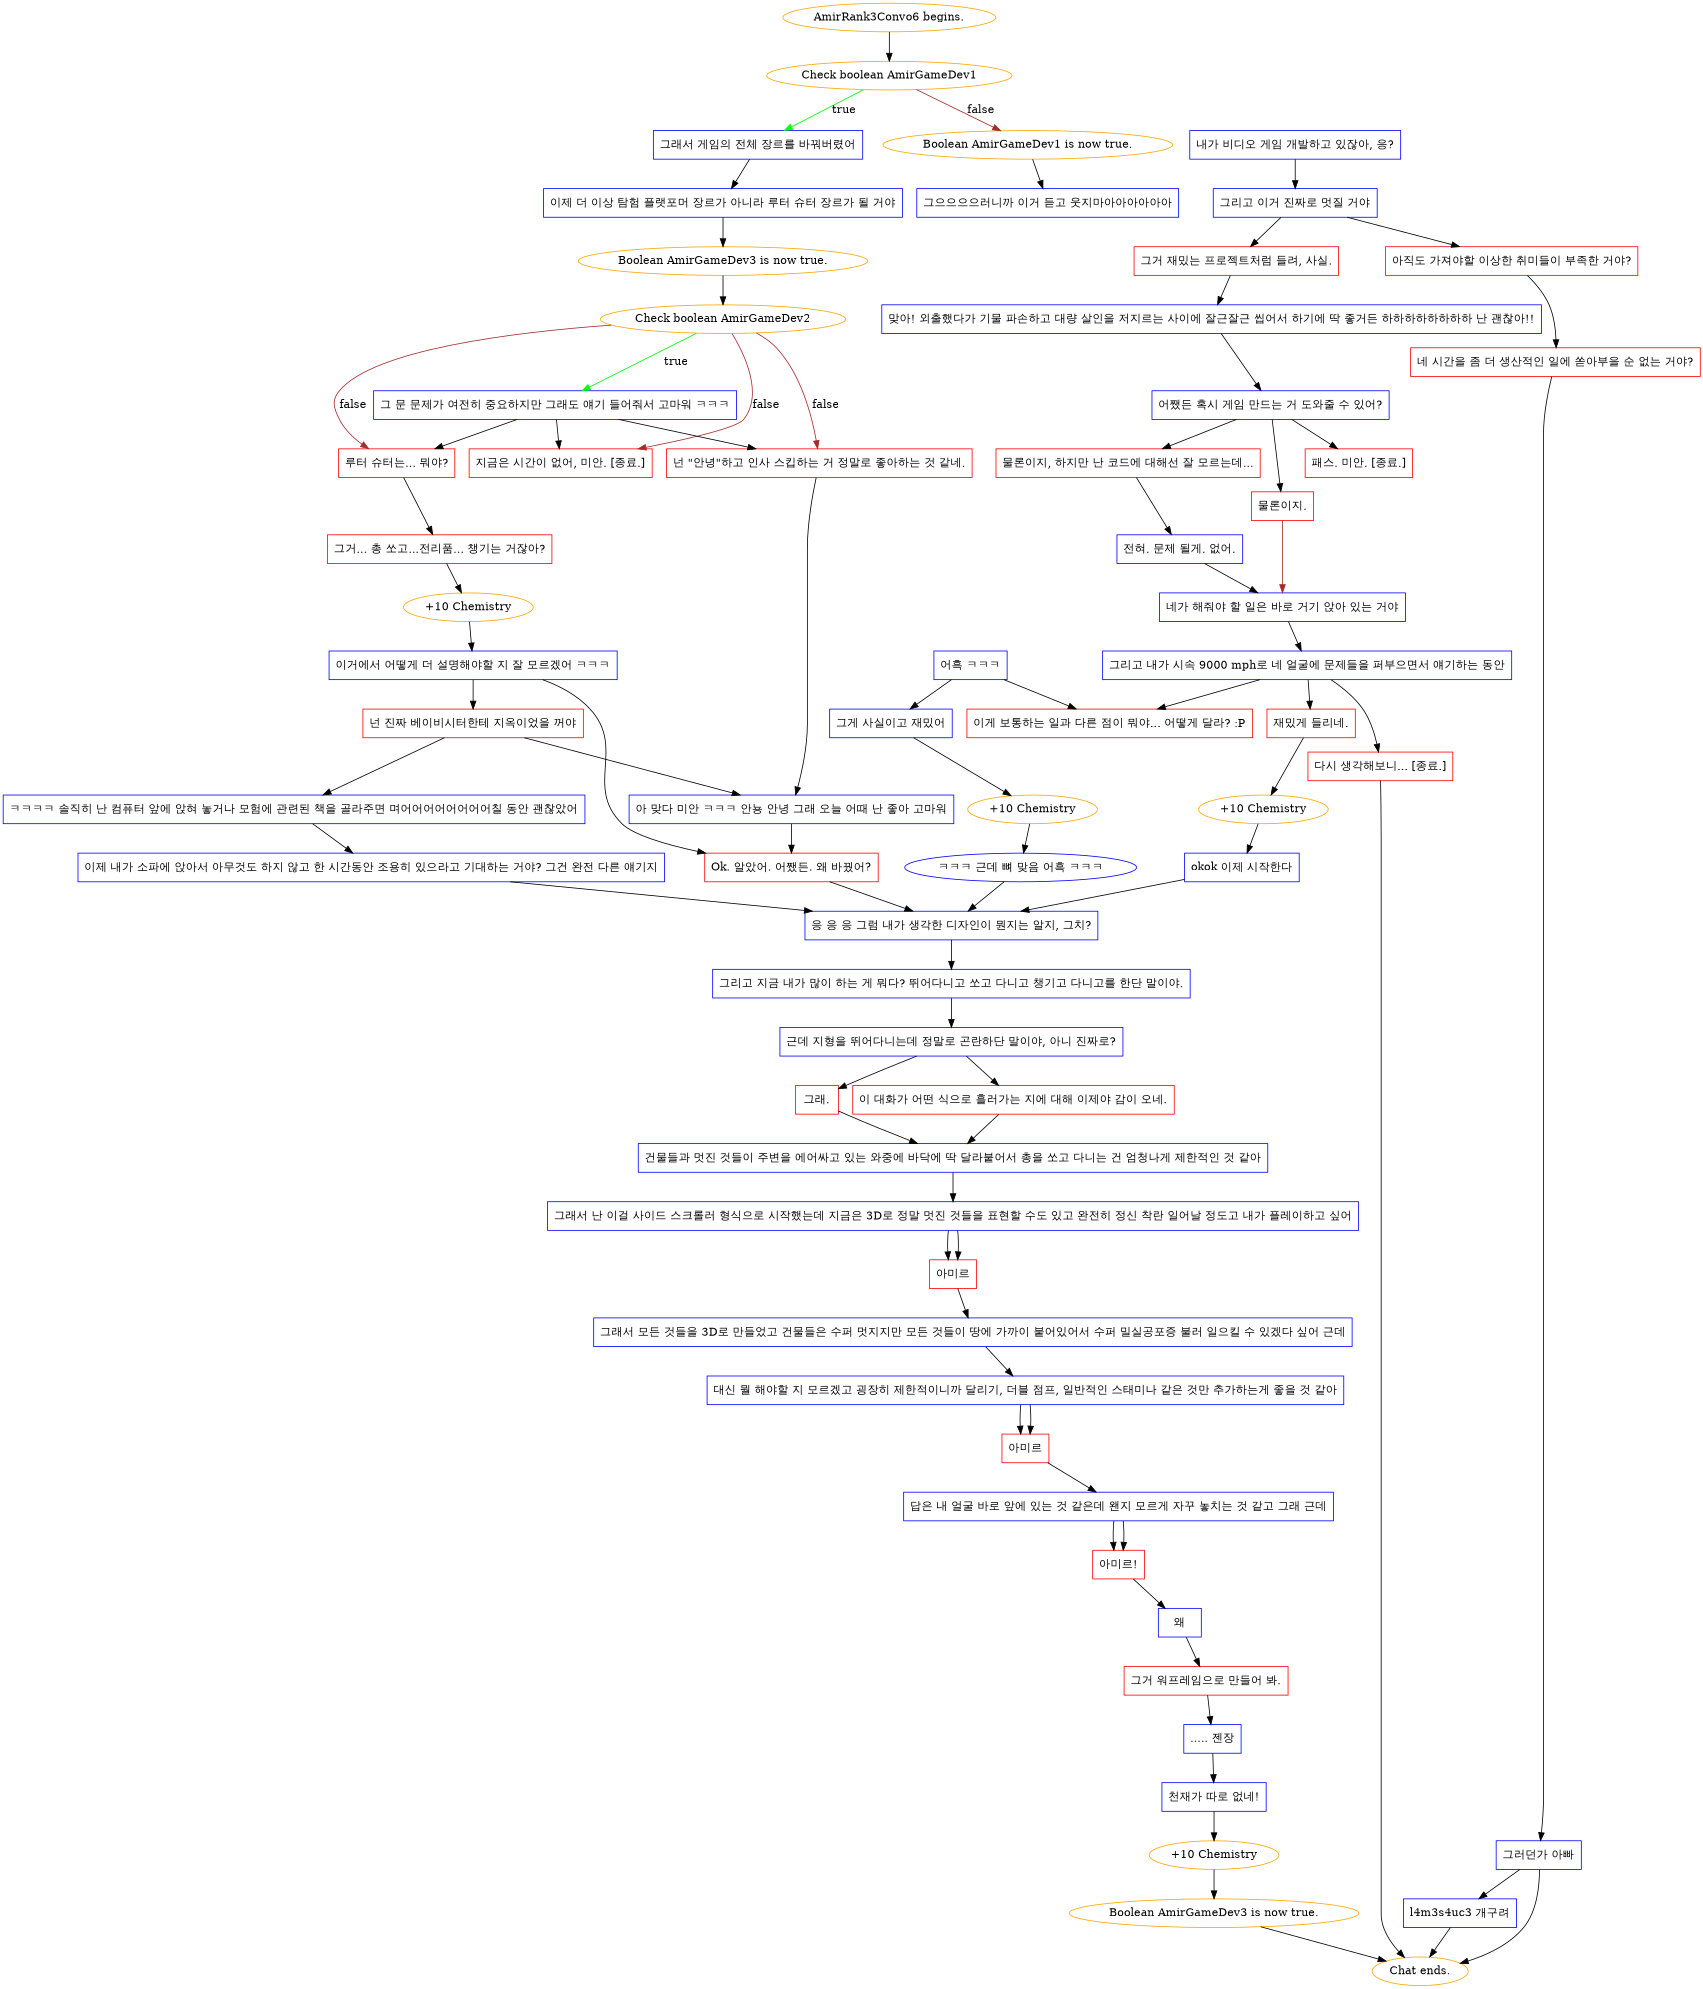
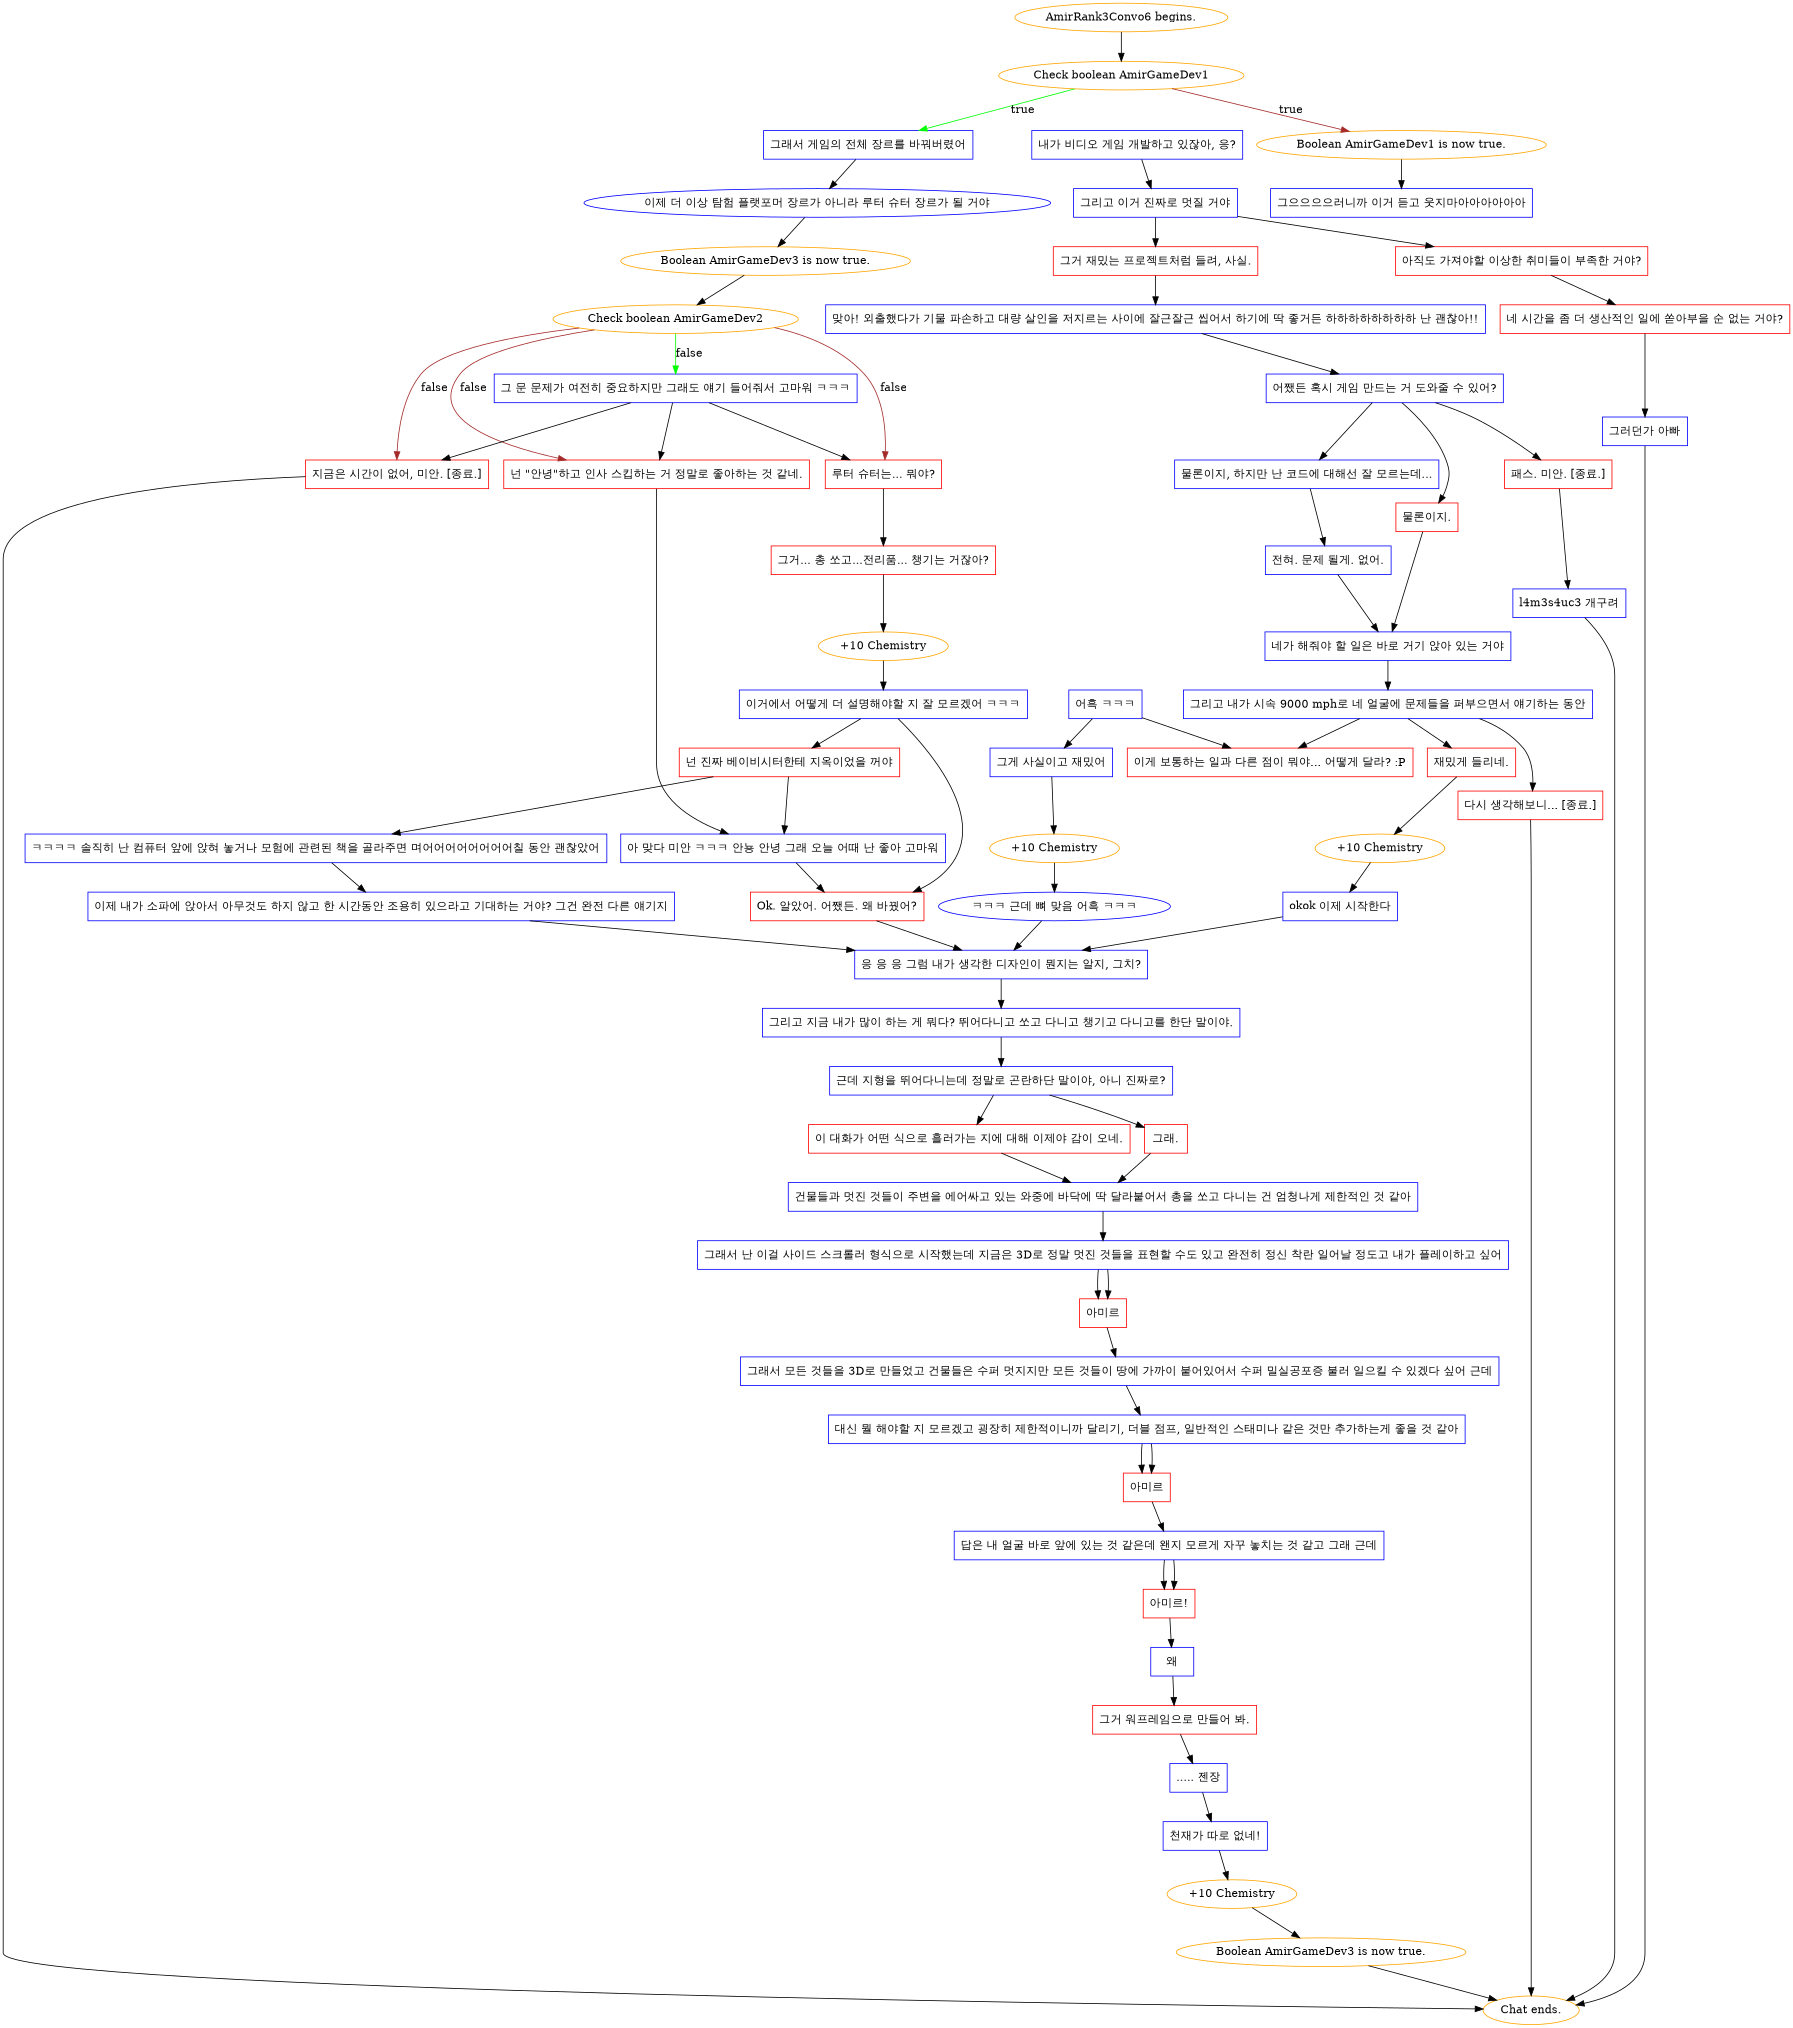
edge "Check boolean AmirGameDev1" -> "Boolean AmirGameDev1 is now true.": label "false" -> "true"
node "이제 더 이상 탐험 플랫포머 장르가 아니라 루터 슈터 장르가 될 거야": shape box -> ellipse
edge "Check boolean AmirGameDev2" -> "그 문 문제가 여전히 중요하지만 그래도 얘기 들어줘서 고마워 ㅋㅋㅋ": label "true" -> "false"
node "물론이지, 하지만 난 코드에 대해선 잘 모르는데...": color red -> blue
edge "물론이지." -> "네가 해줘야 할 일은 바로 거기 앉아 있는 거야": color brown -> black
edge "지금은 시간이 없어, 미안. [종료.]" -> "Chat ends.": added
edge "그러던가 아빠" -> "l4m3s4uc3 개구려": now "패스. 미안. [종료.]" -> "l4m3s4uc3 개구려"
